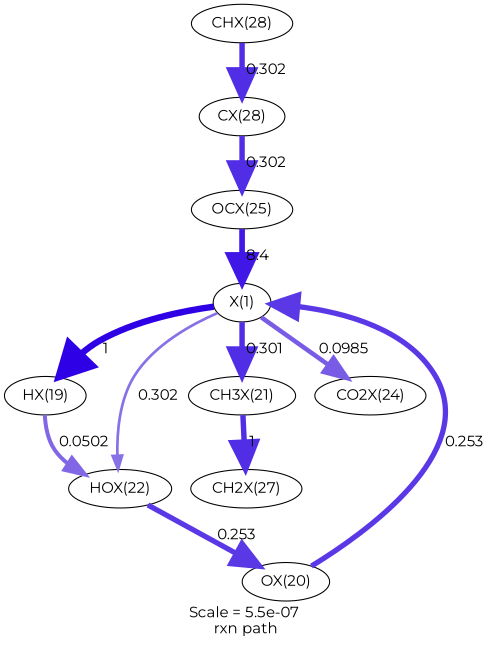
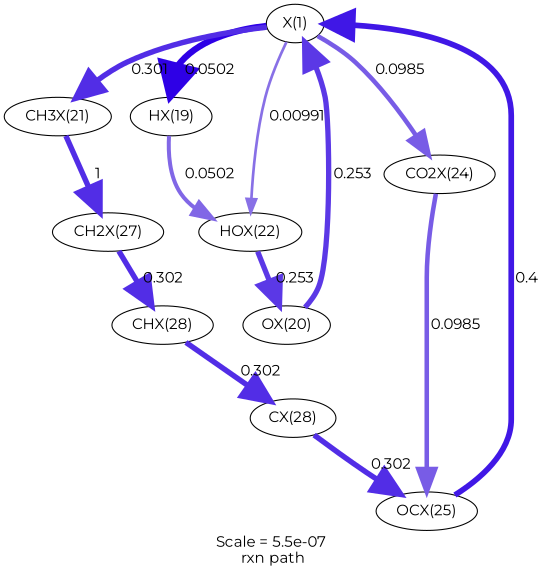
edge "OCX(25)" -> "X(1)": label " 8.4" -> " 0.4"
edge "CH2X(27)" -> "CHX(28)": added, label "0.302"
edge "CO2X(24)" -> "OCX(25)": added, label "0.0985"
edge "X(1)" -> "HX(19)": label " 1" -> " 0.0502"
edge "X(1)" -> "HOX(22)": label " 0.302" -> " 0.00991"
